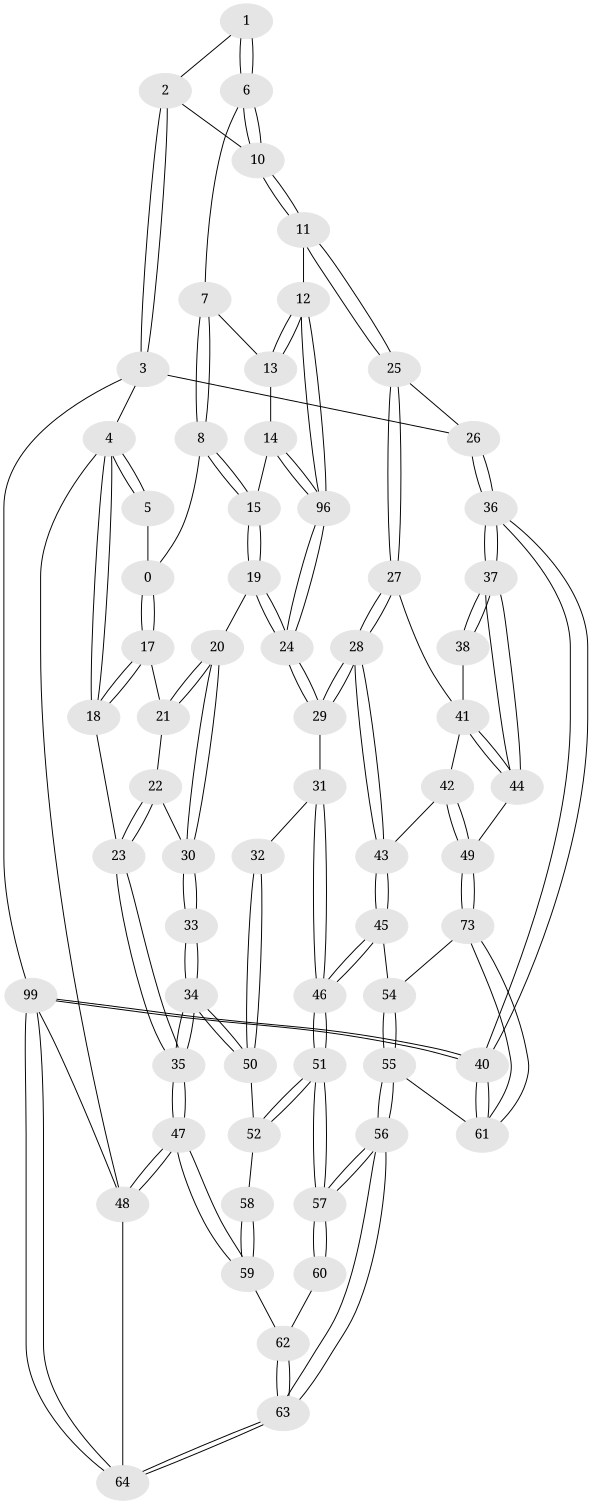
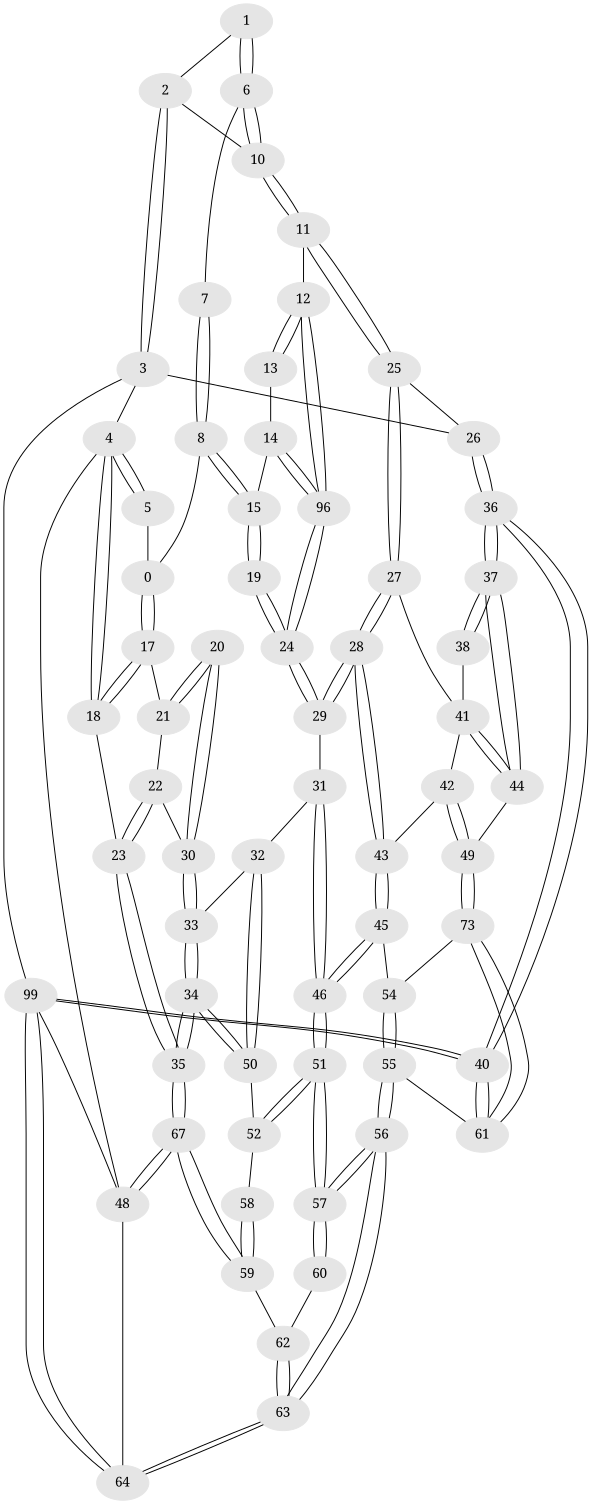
edge "7" -- "13": removed
edge "19" -- "20": removed
edge "32" -- "33": added
node "47": label "47" -> "67"
